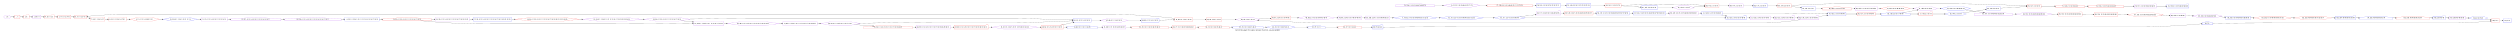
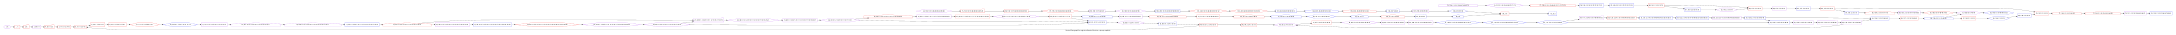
node "93, 191: 18 19 48 49 81 82 83 84": removed
